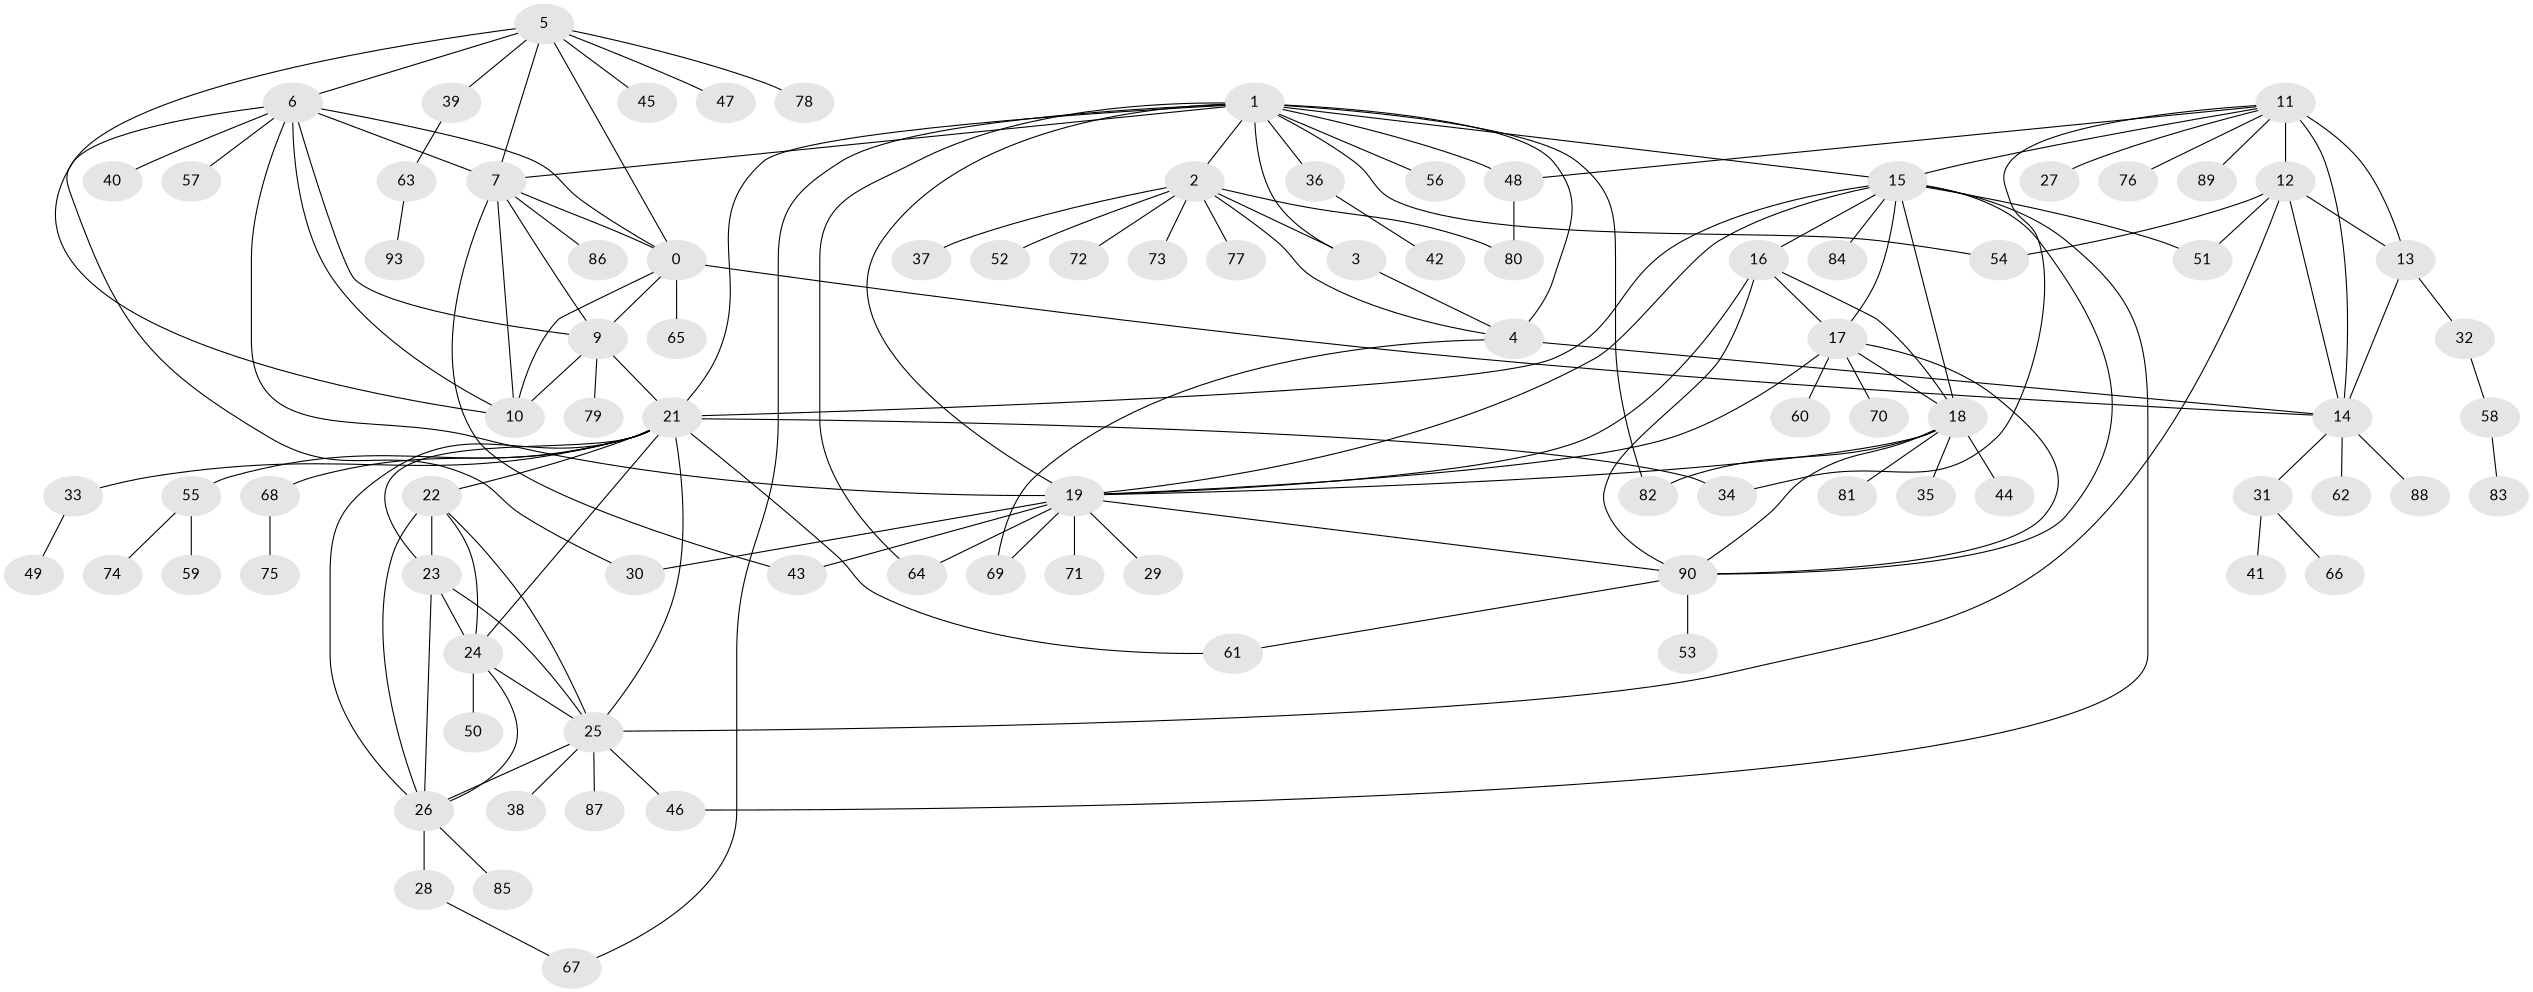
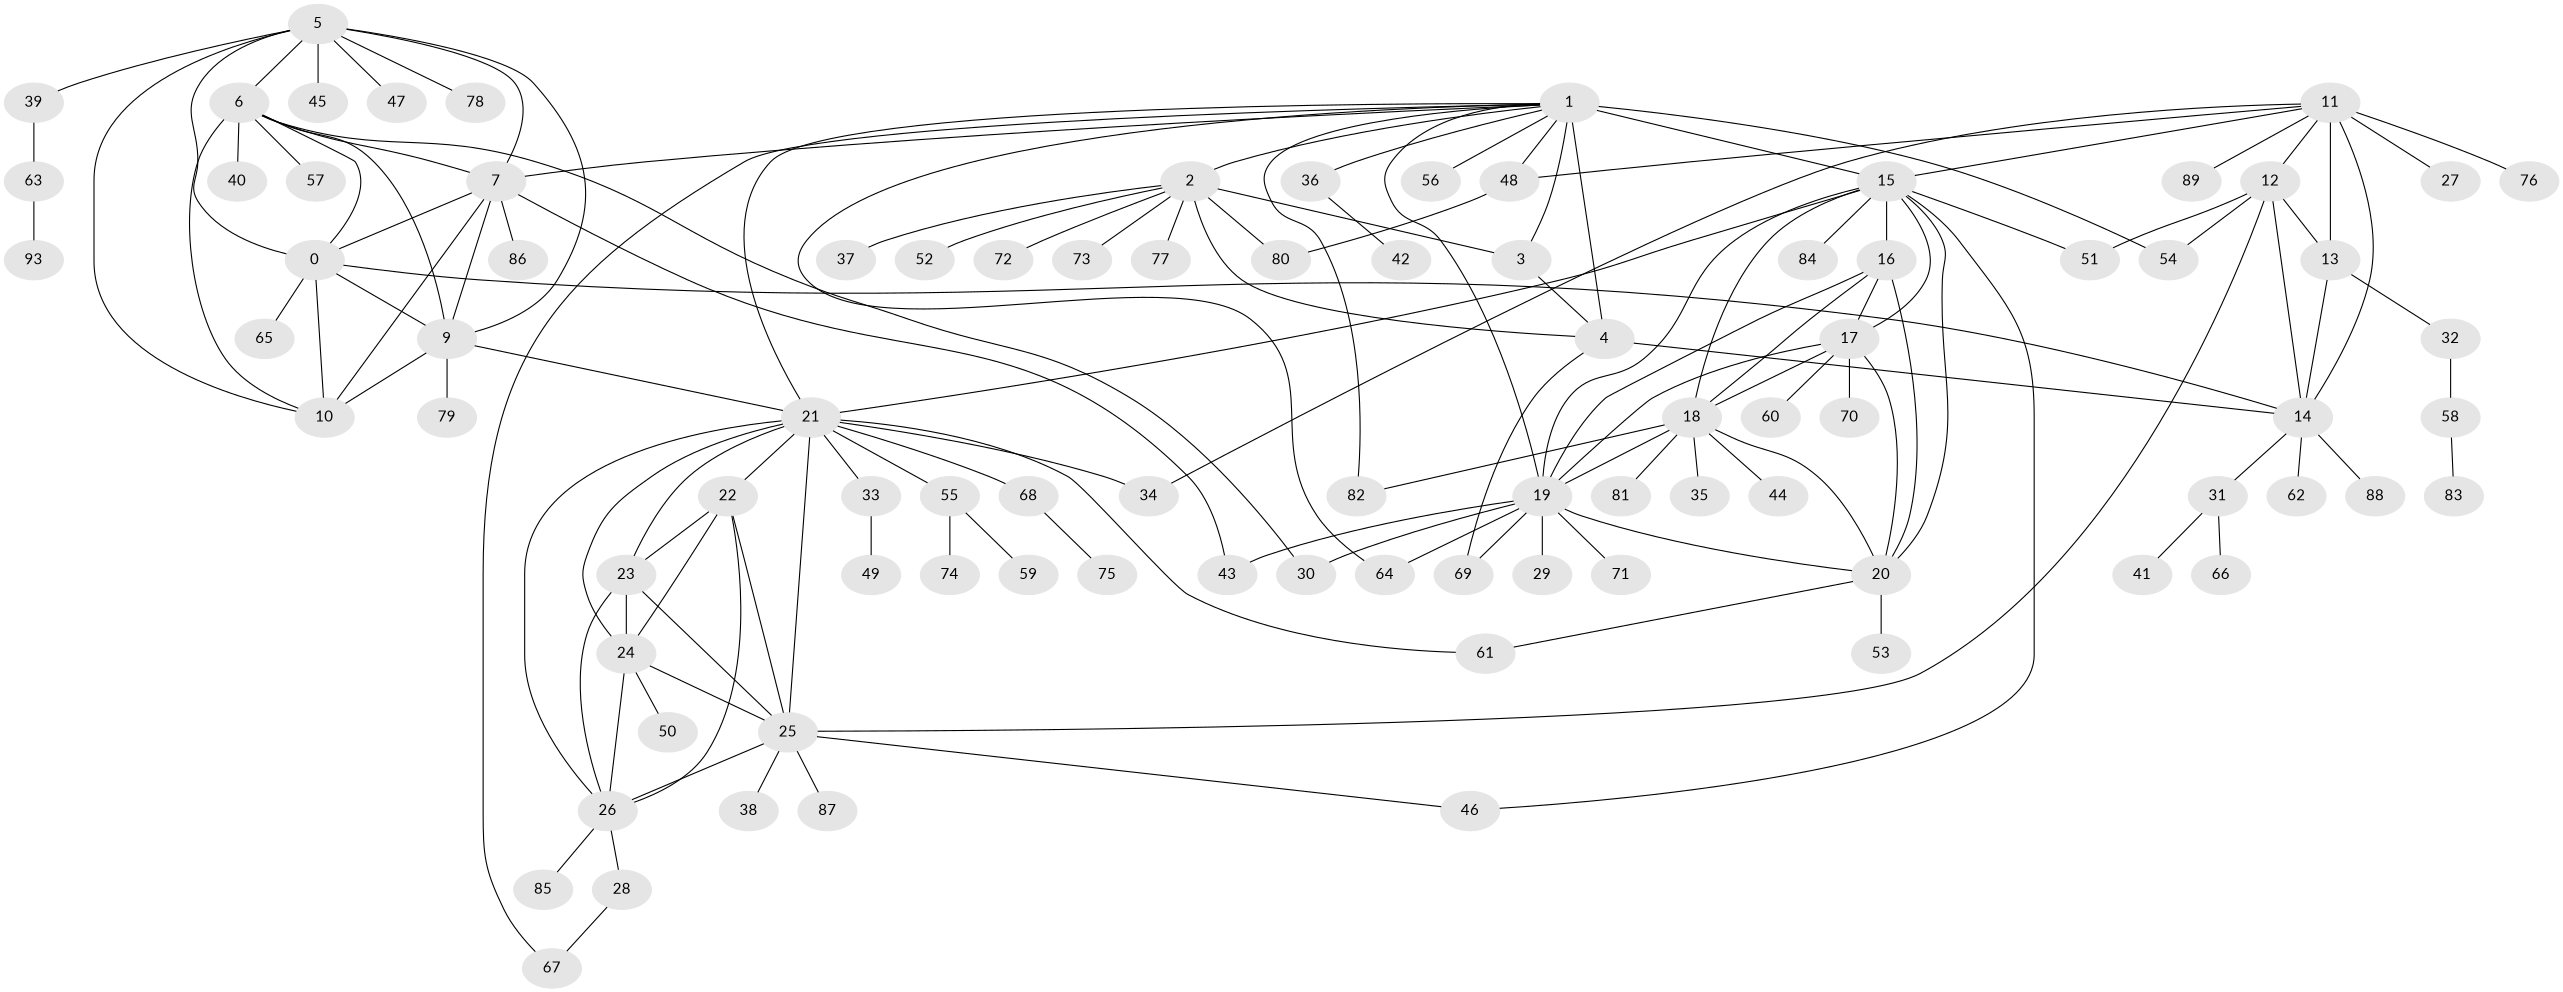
edge "5" -- "9": added
edge "6" -- "19": removed
node "90": label "90" -> "20"
